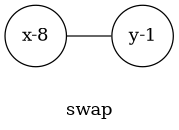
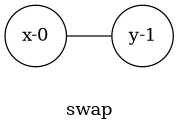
node "x-8": label "x-8" -> "x-0"
